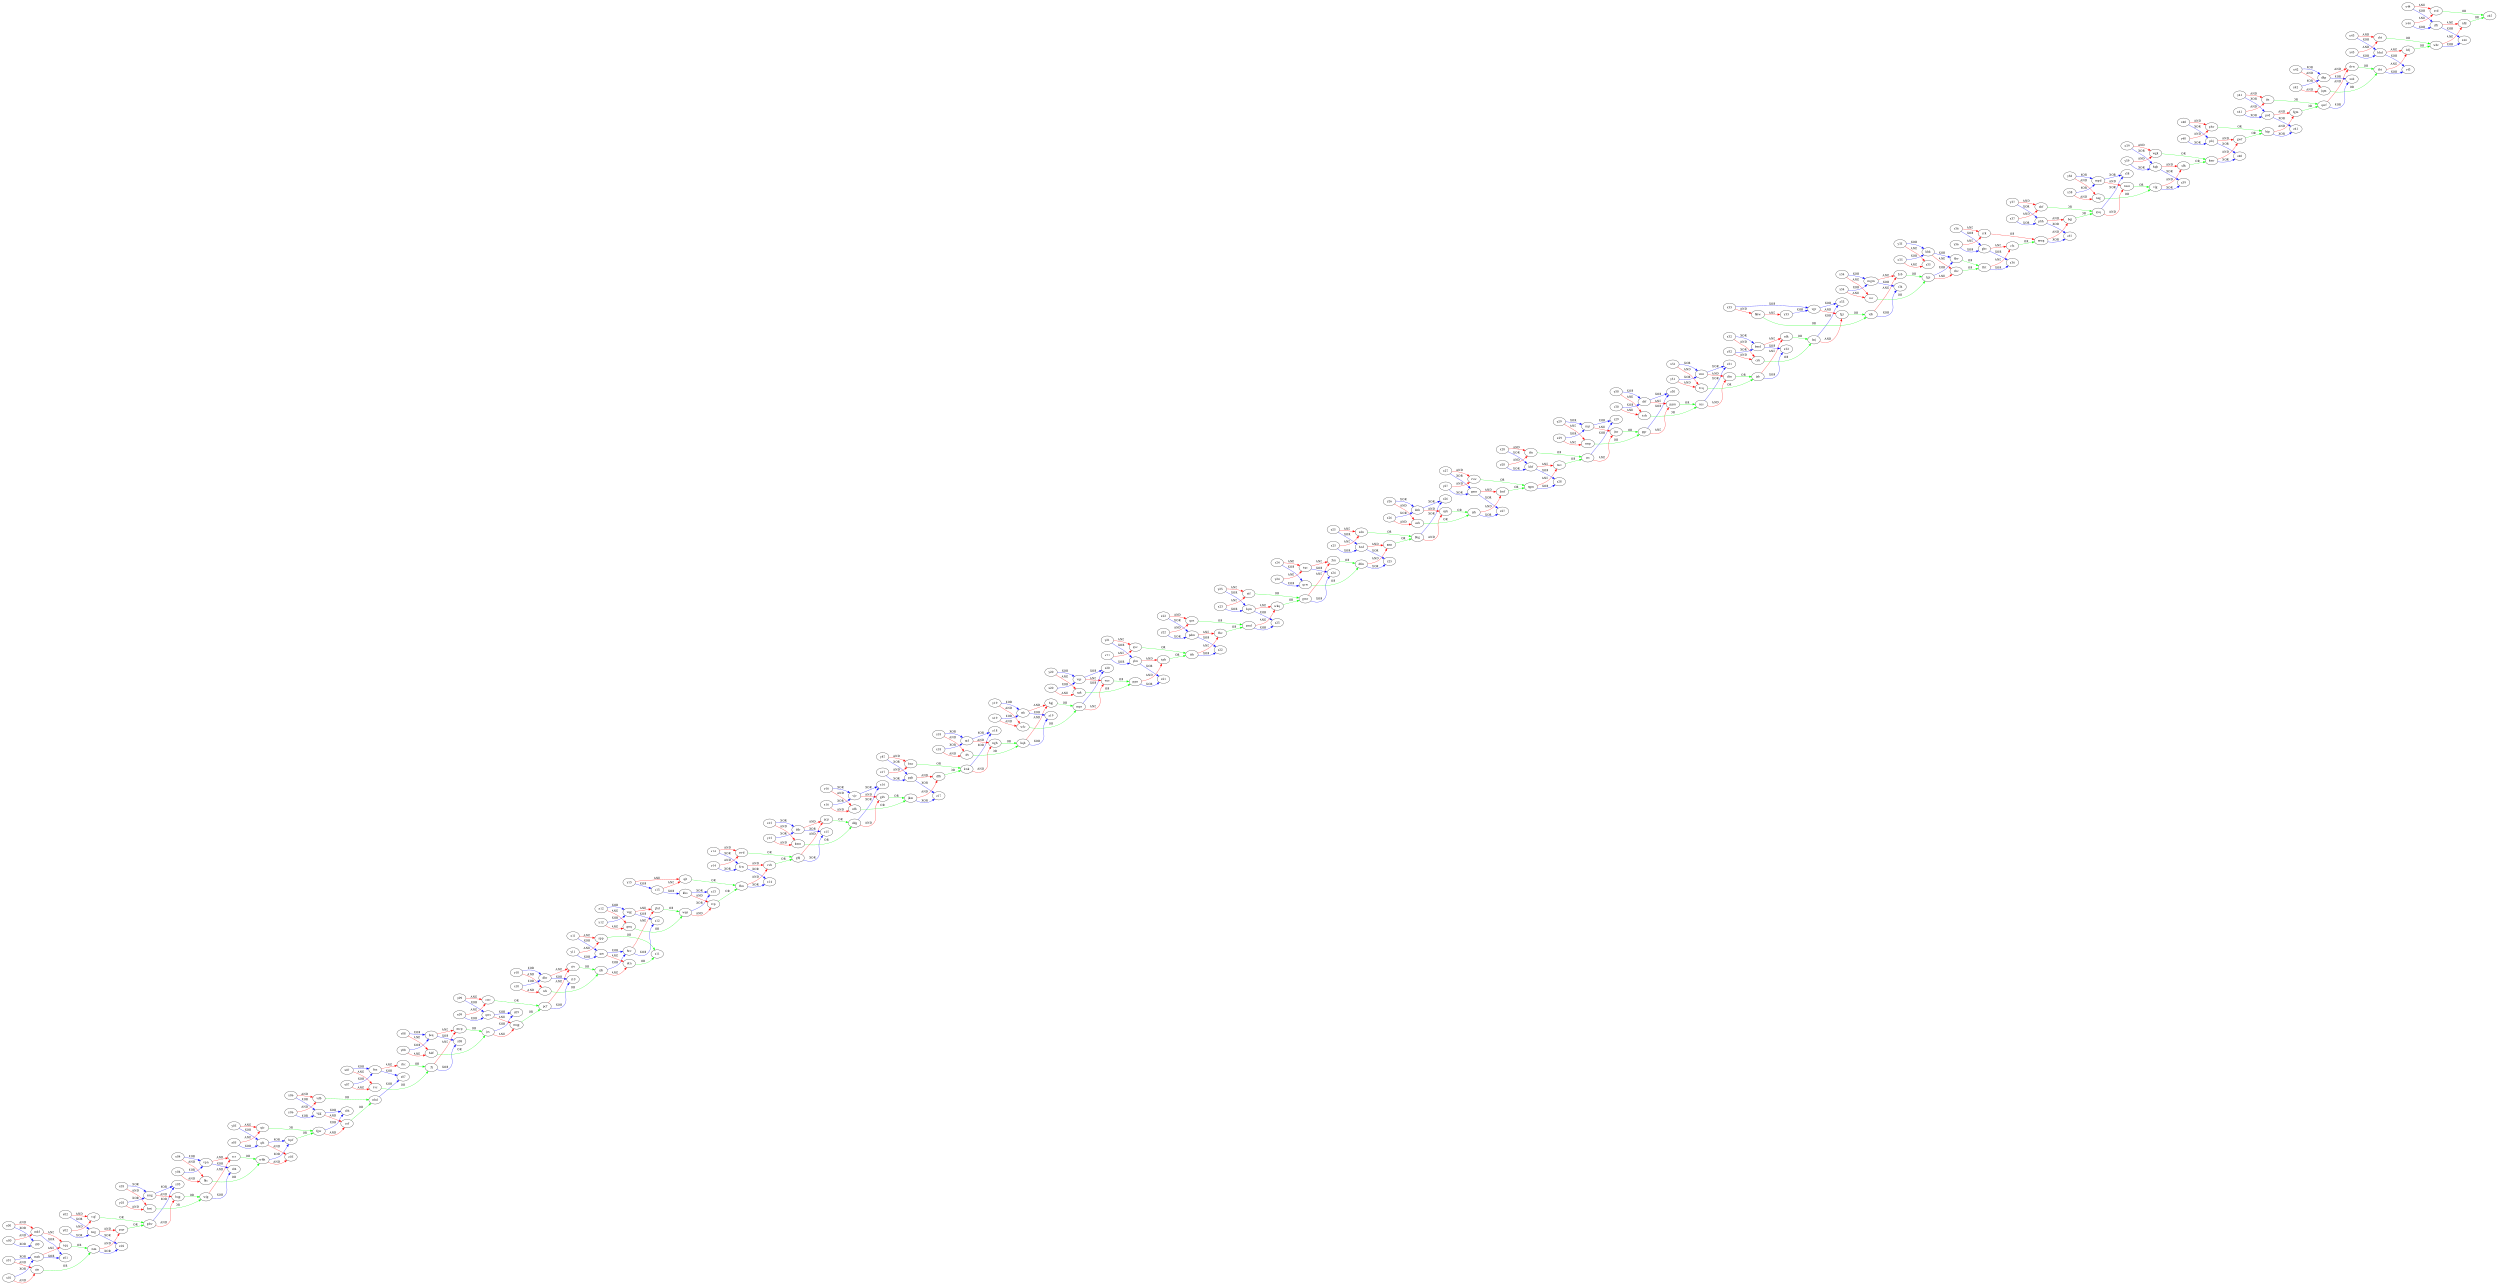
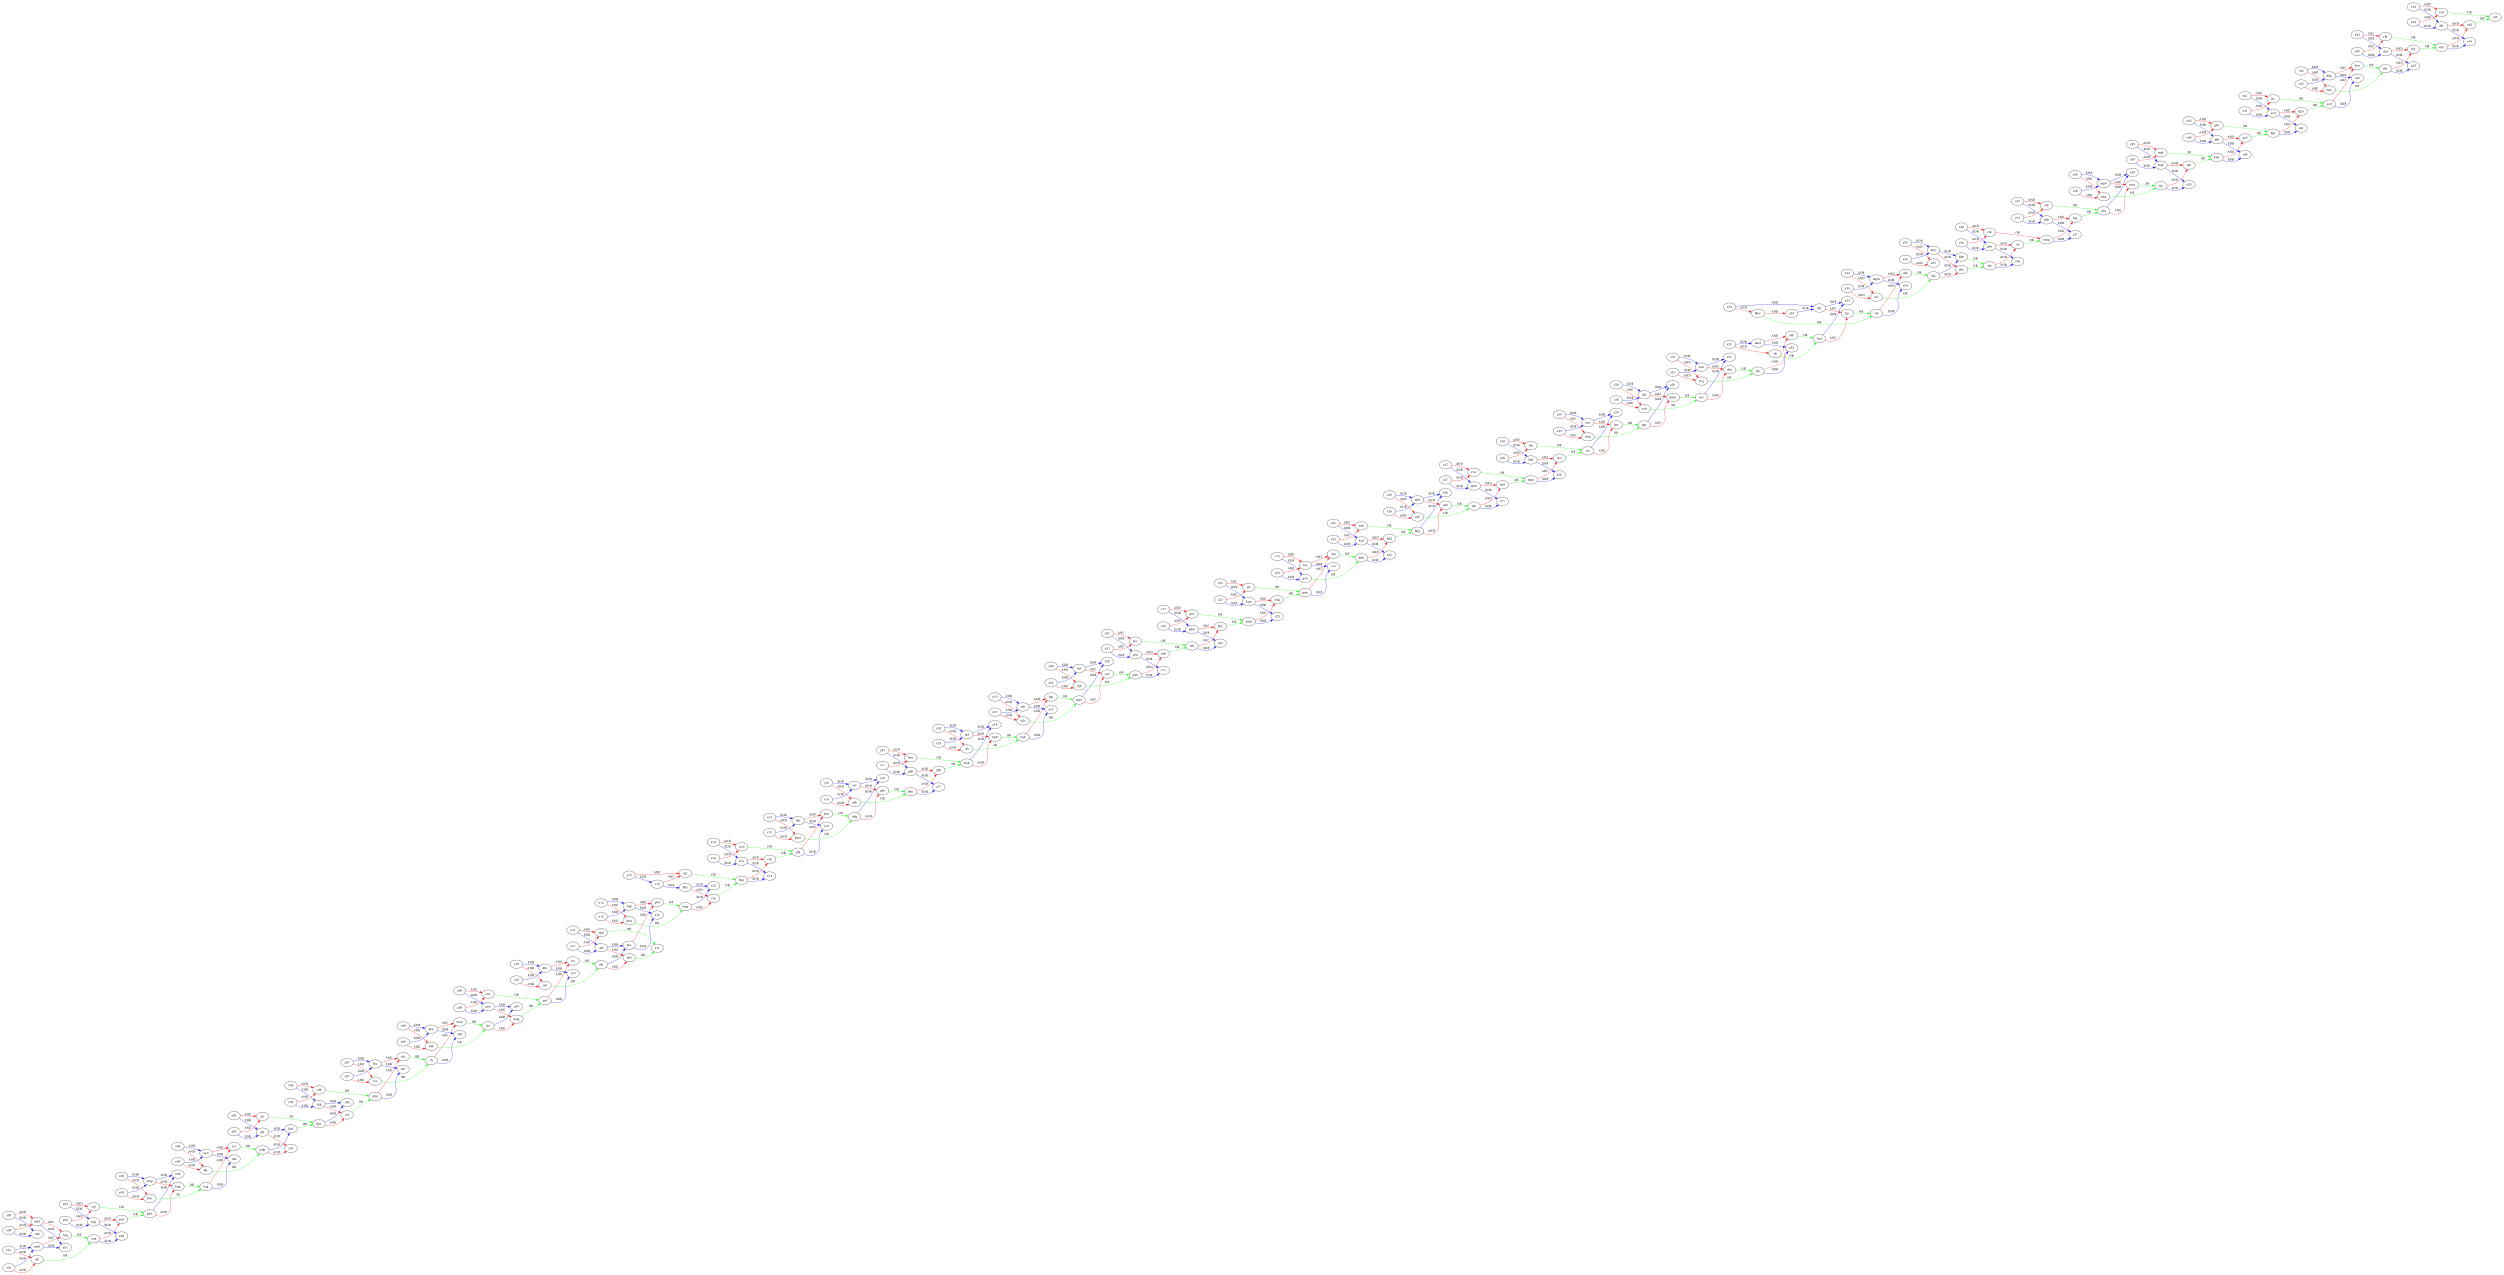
node "y32": removed
edge "nhd" -> "bhc": added, label "AND"
